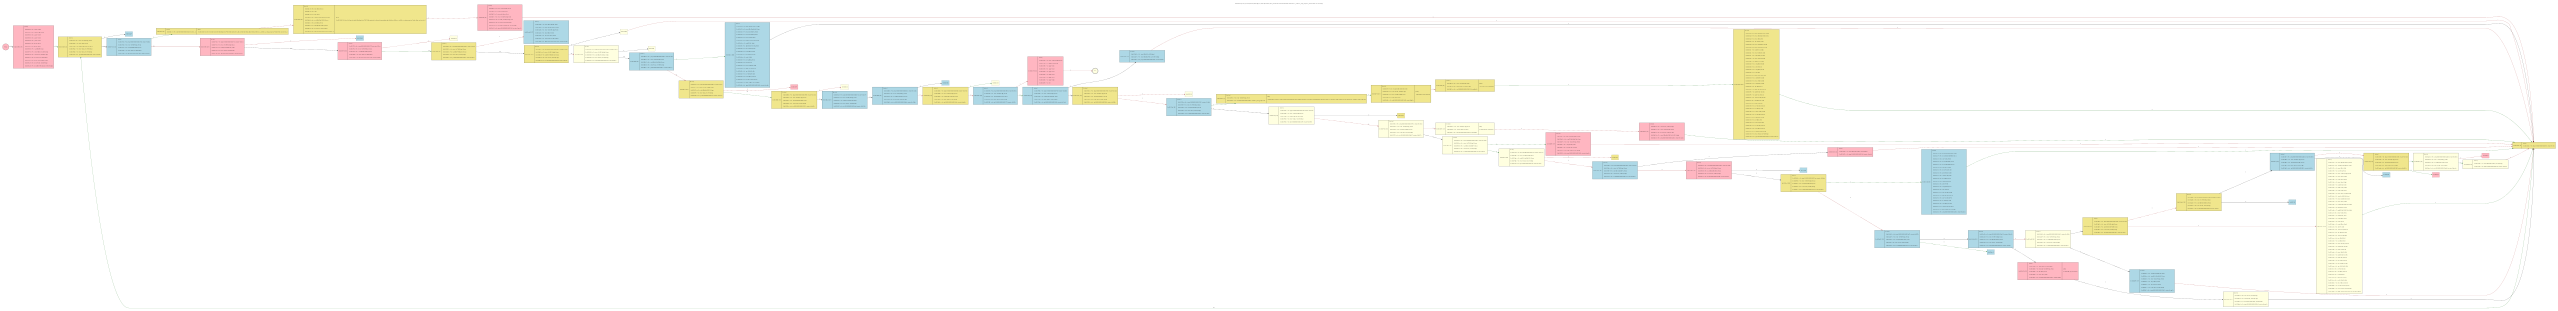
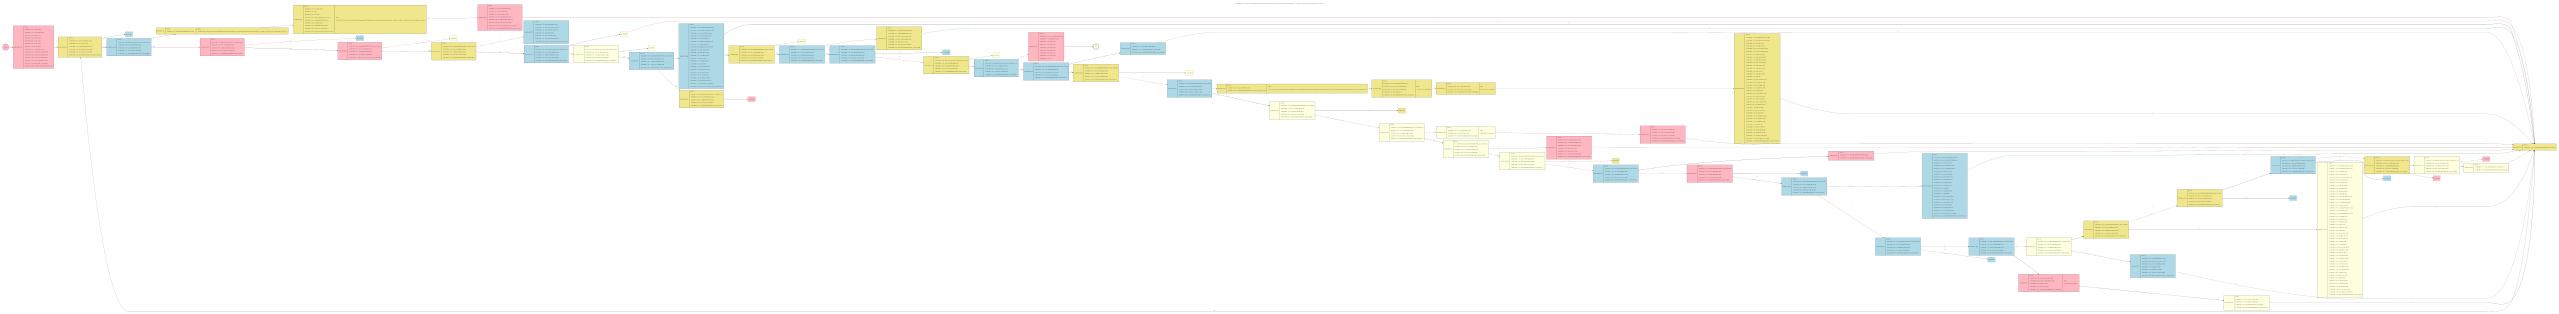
node "0x401ba8 [27]": added
node "0x401827 [25]": fillcolor khaki -> lightblue
edge "0x401872 [25]" -> "0x40188b [25]": now "0x401d1c [88]" -> "0x40188b [25]"
node "0x4019e9 [25]": fillcolor khaki -> lightblue
